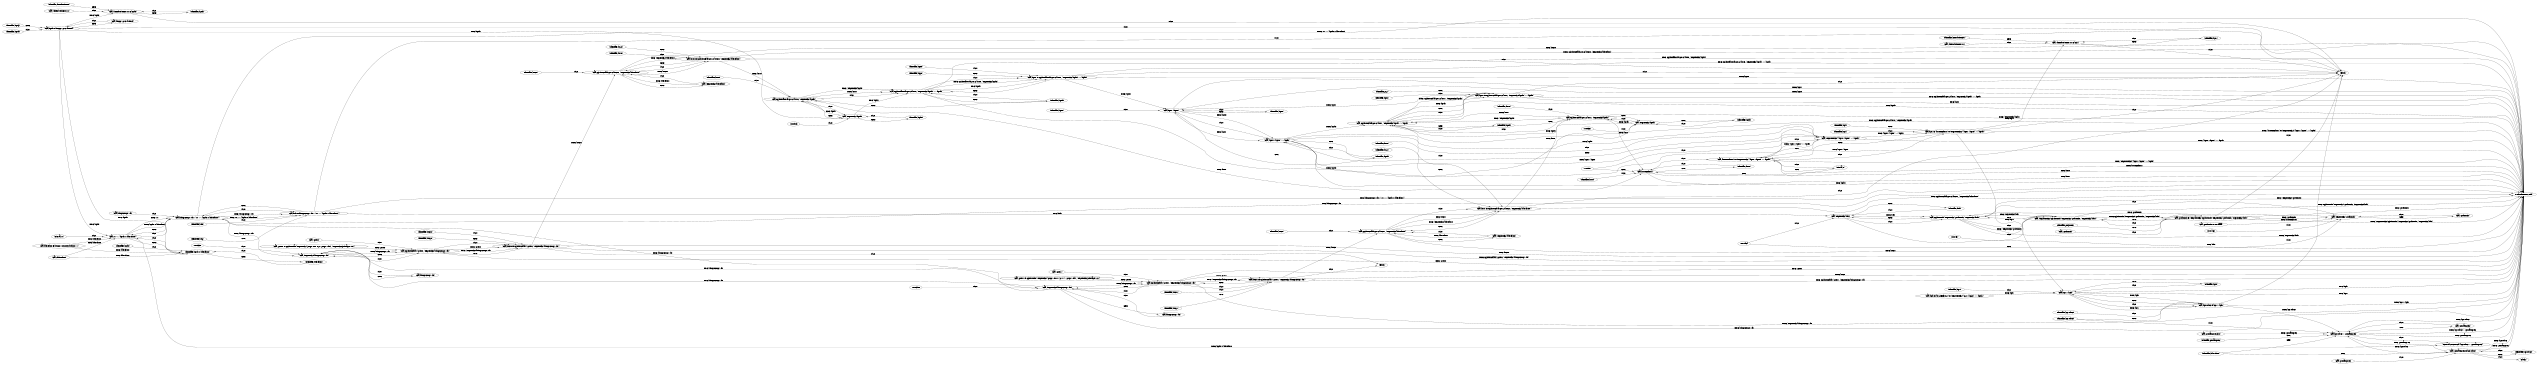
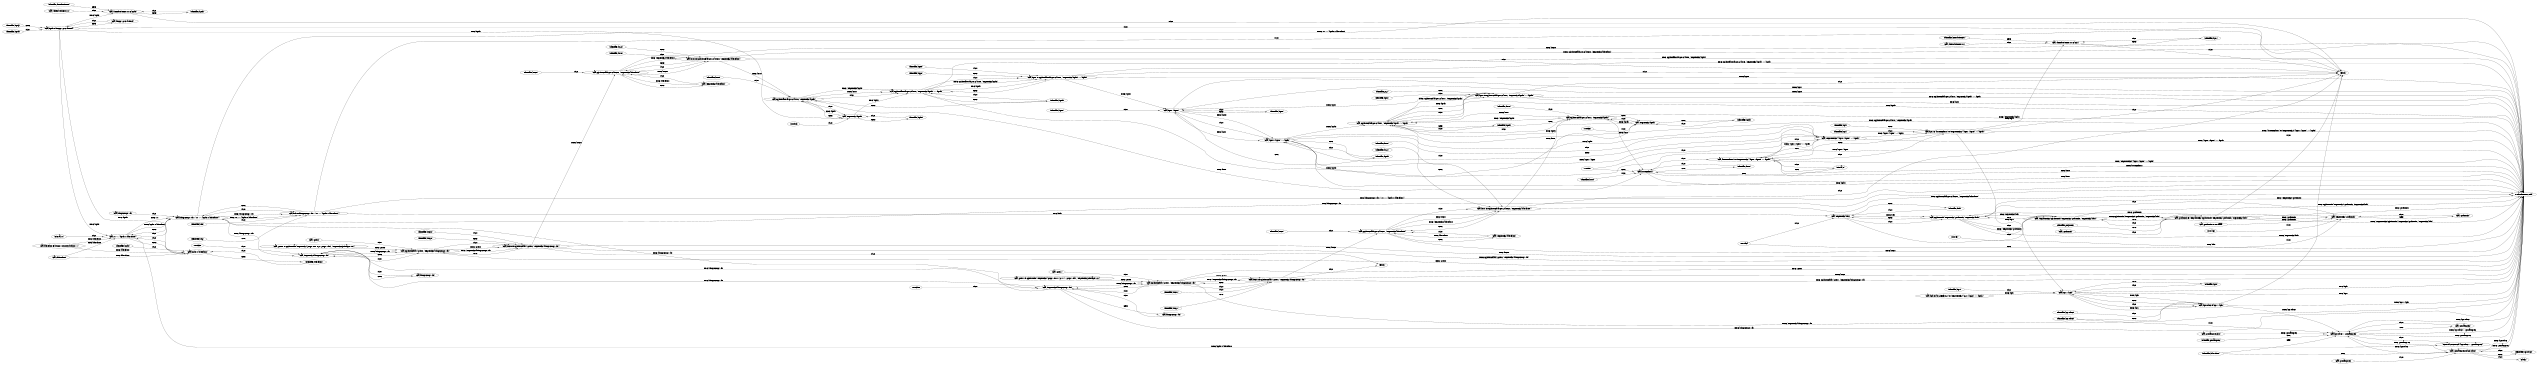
edge "(Call,*p_dx_min = 0x7fffffff)" -> "(Call,(OPJ_INT32)*p_dx_min)": label "DDG: l_rx0==l_rx1" -> "DDG: *p_dx_min"
node "(Identifier,l_pdx + l_level_no)": label "(Identifier,l_pdx + l_level_no)" -> "(Call,l_pdx + l_level_no)"
